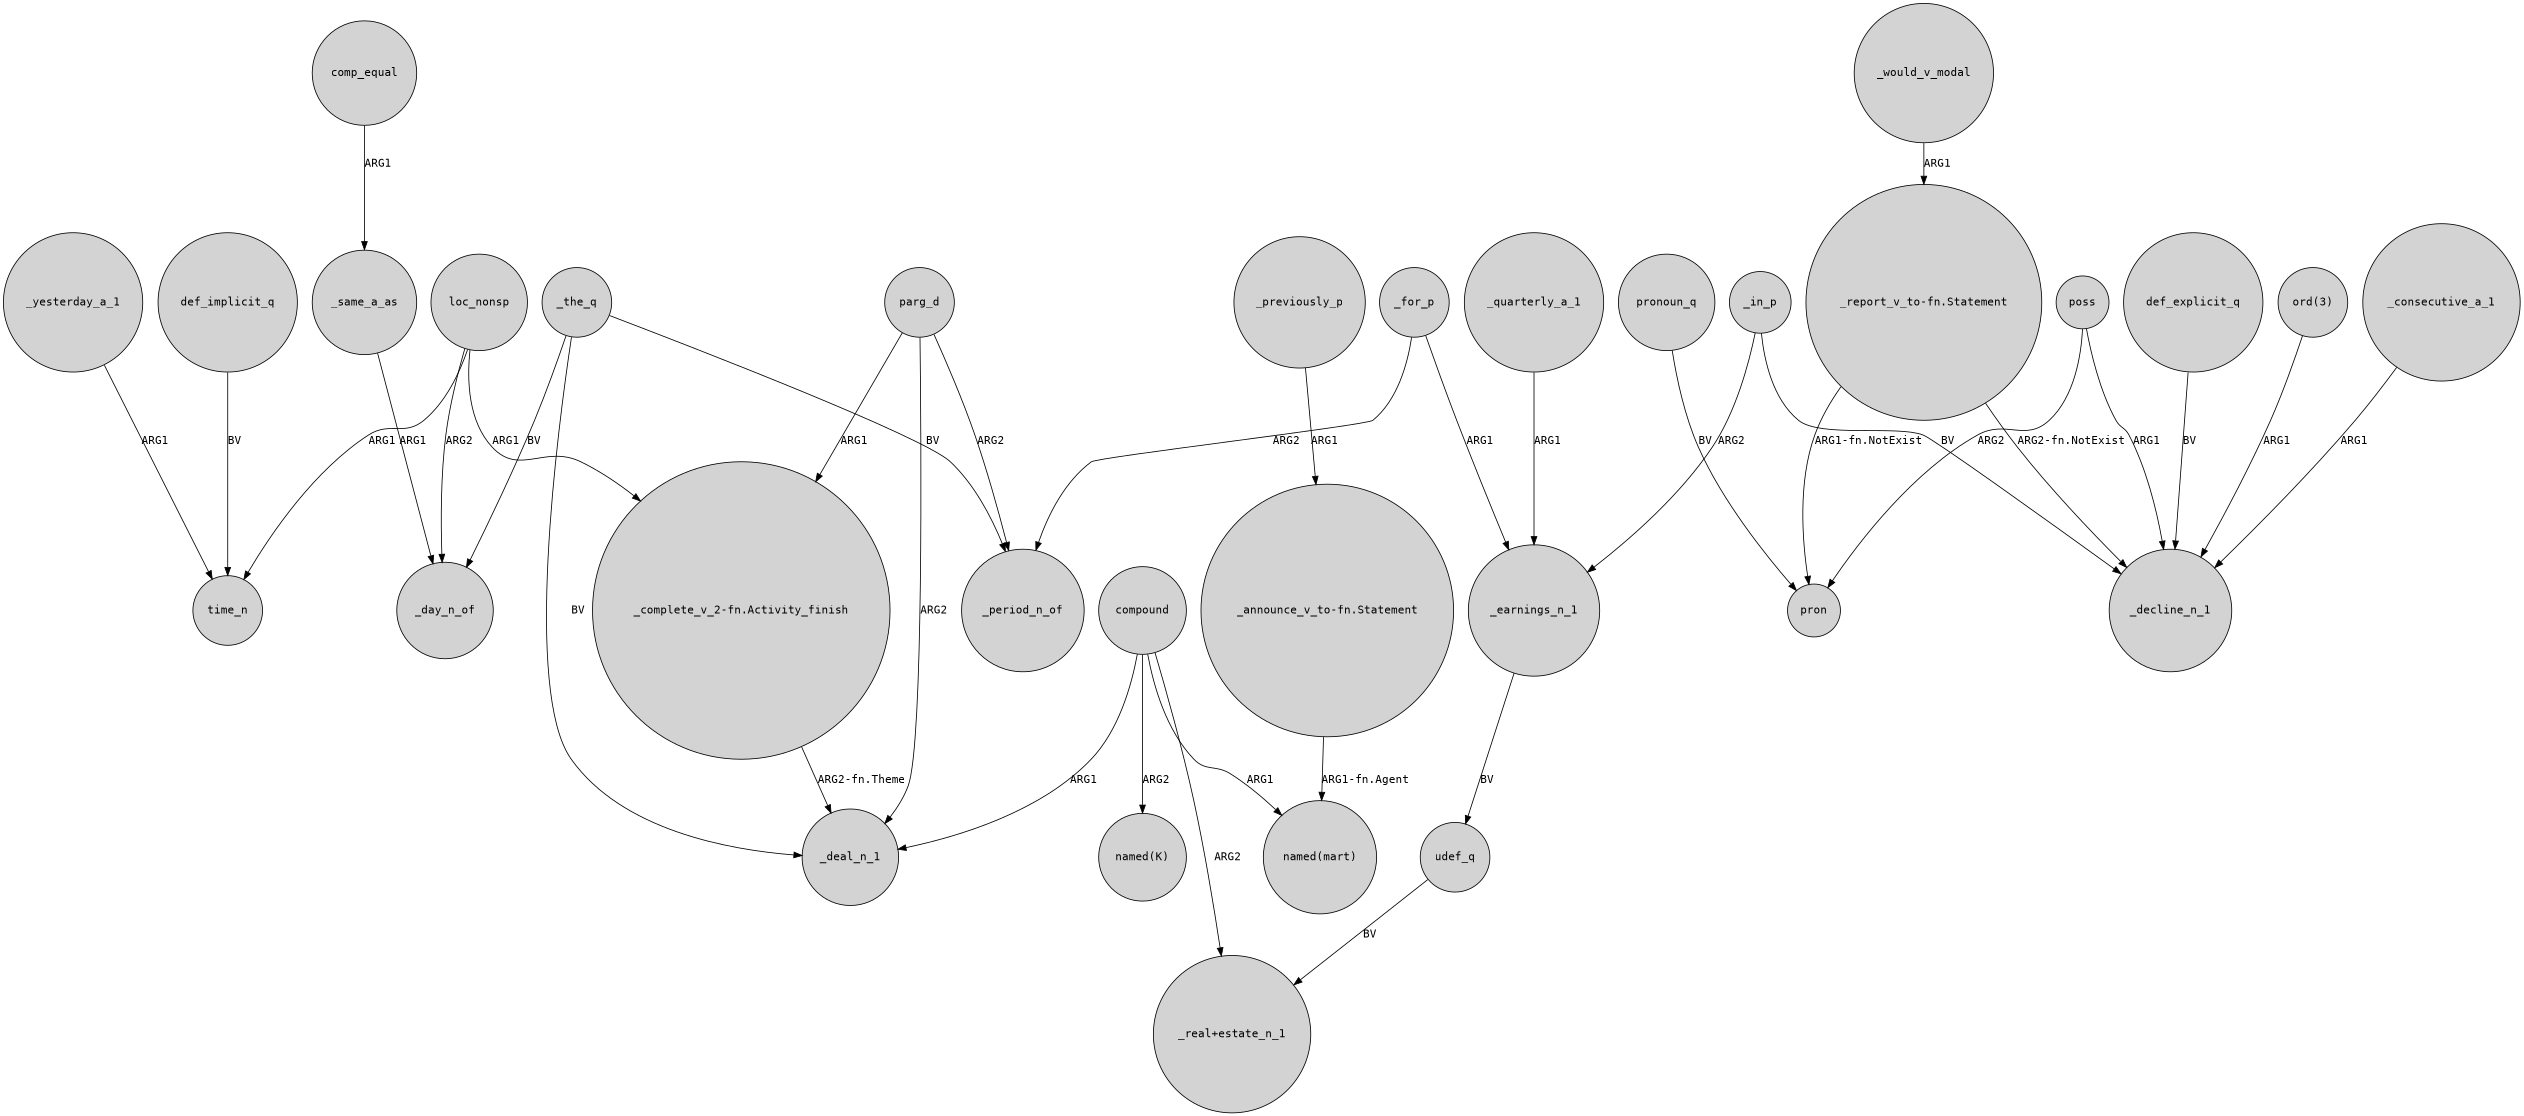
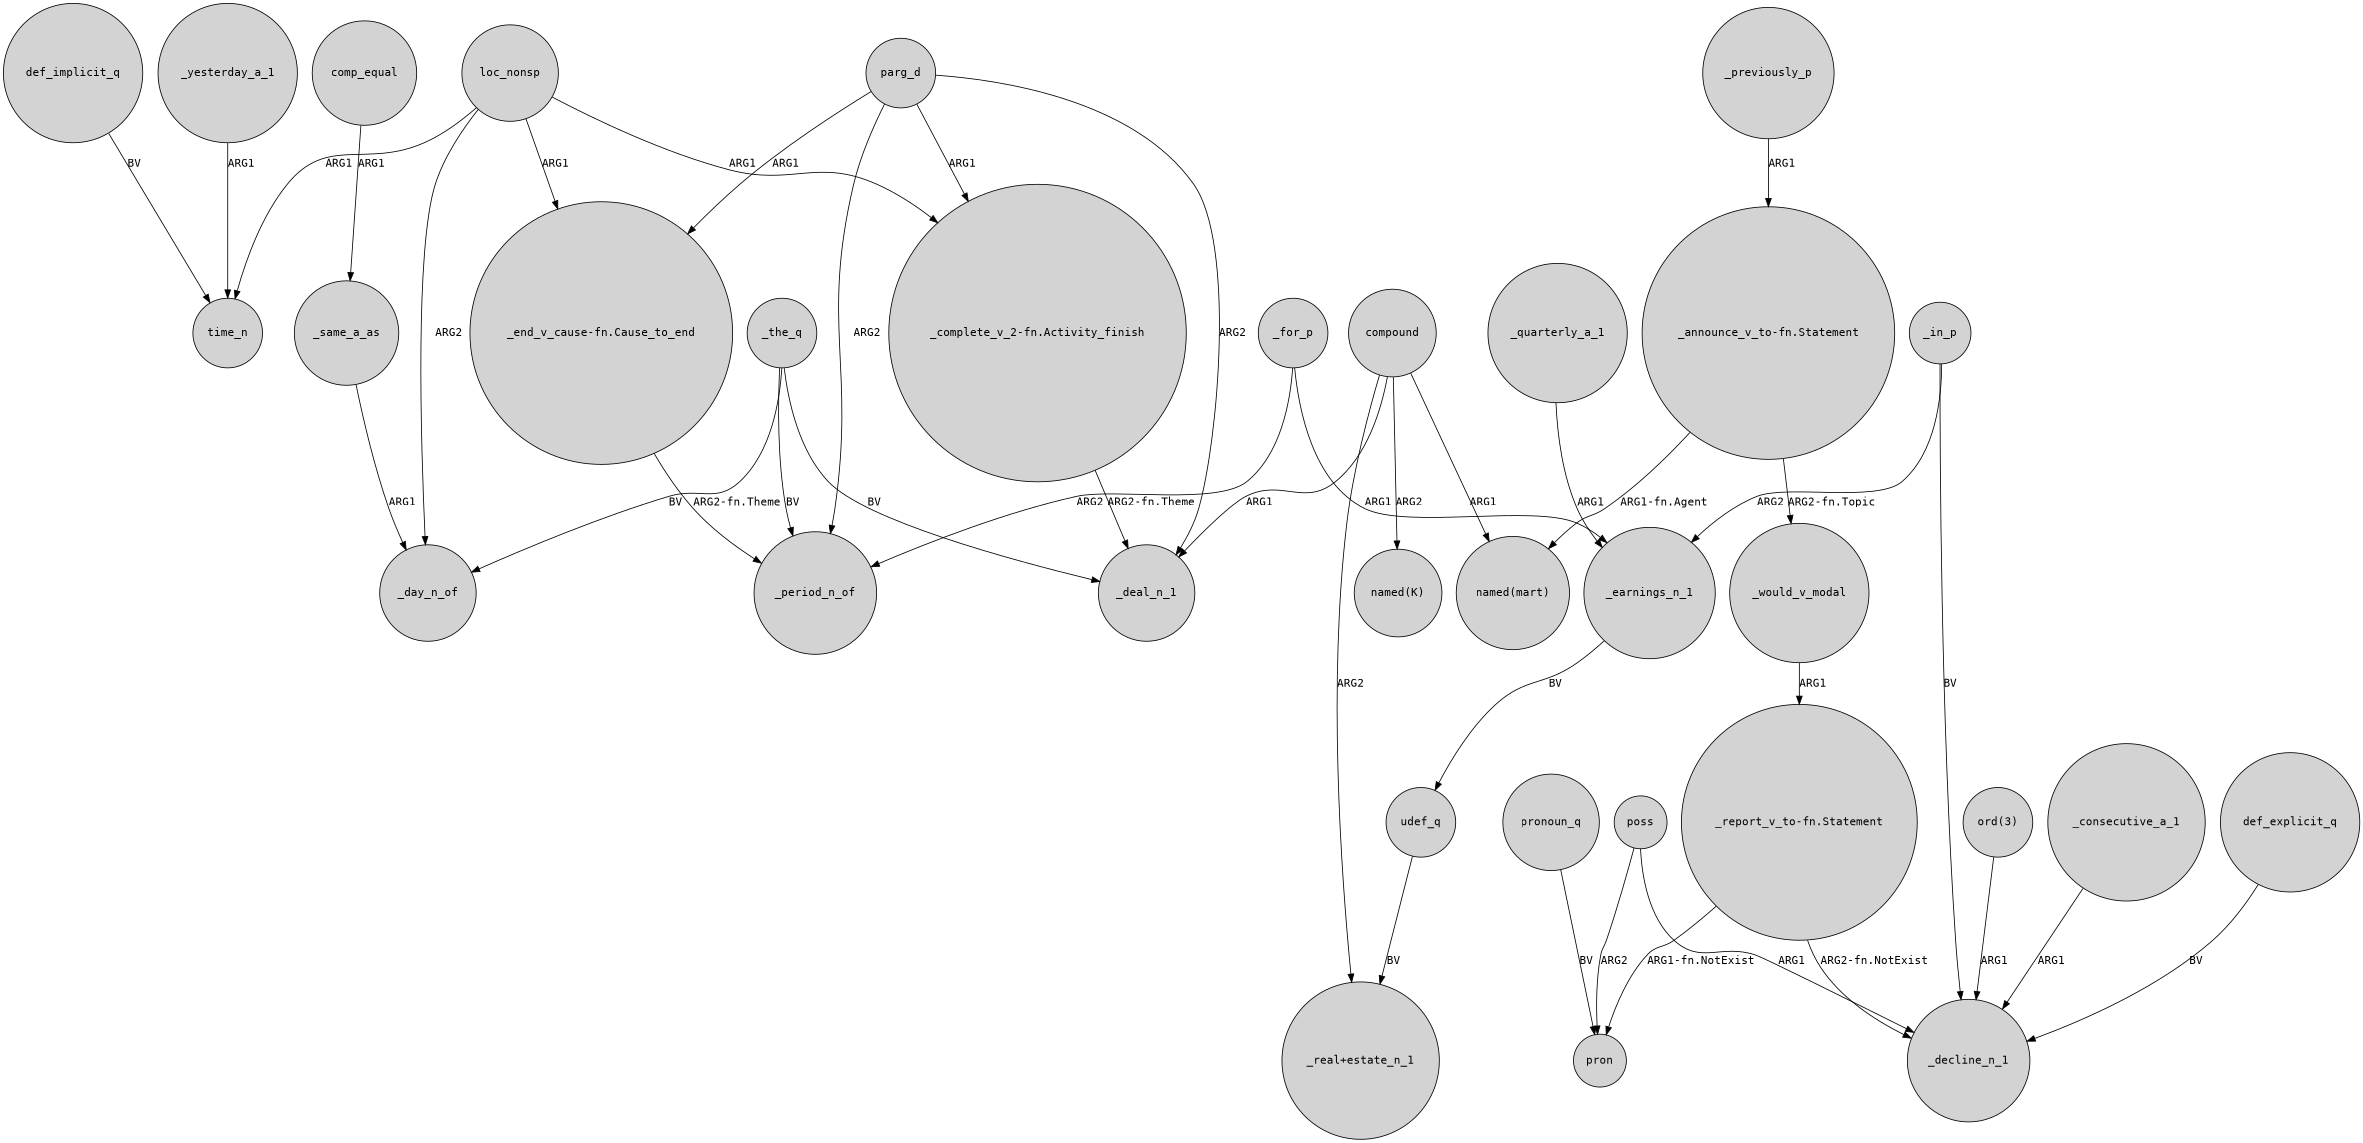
node "_end_v_cause-fn.Cause_to_end": added
edge "_announce_v_to-fn.Statement" -> "_would_v_modal": added, label "ARG2-fn.Topic"
